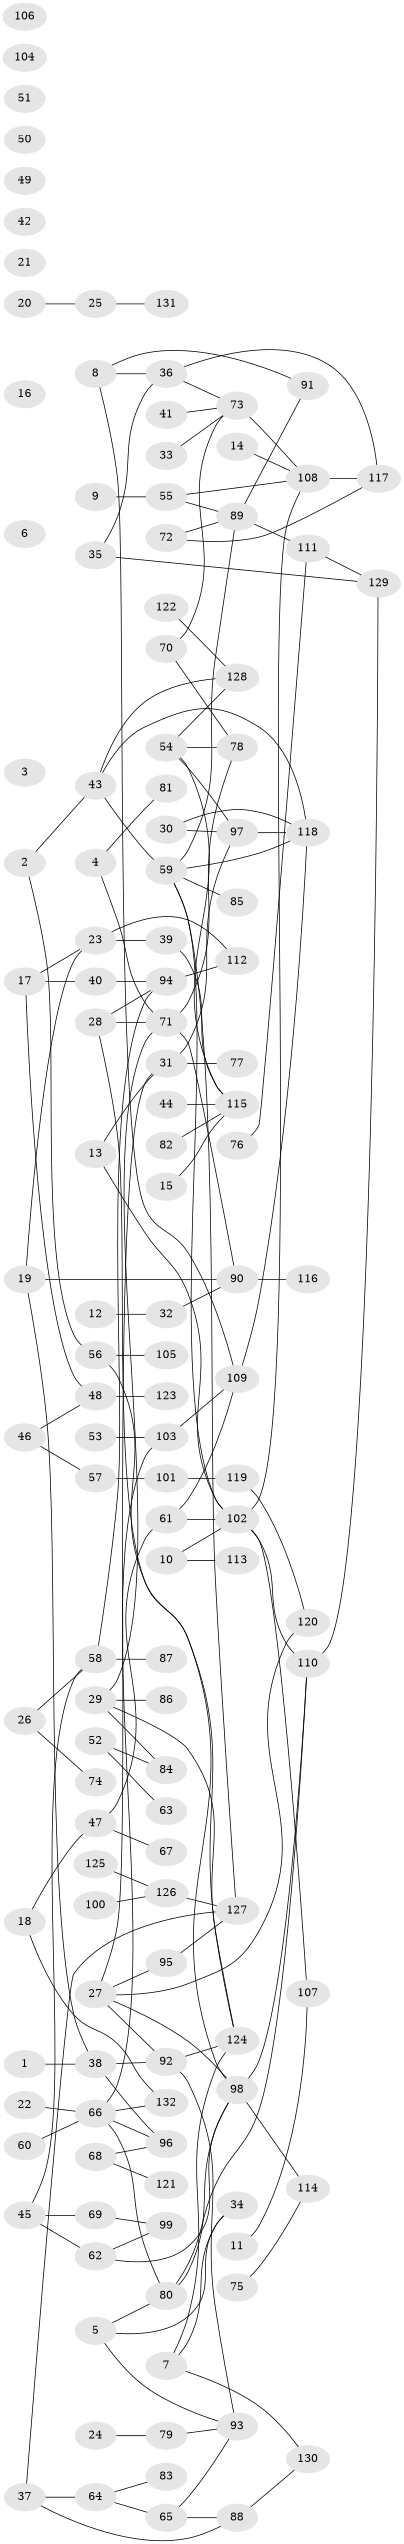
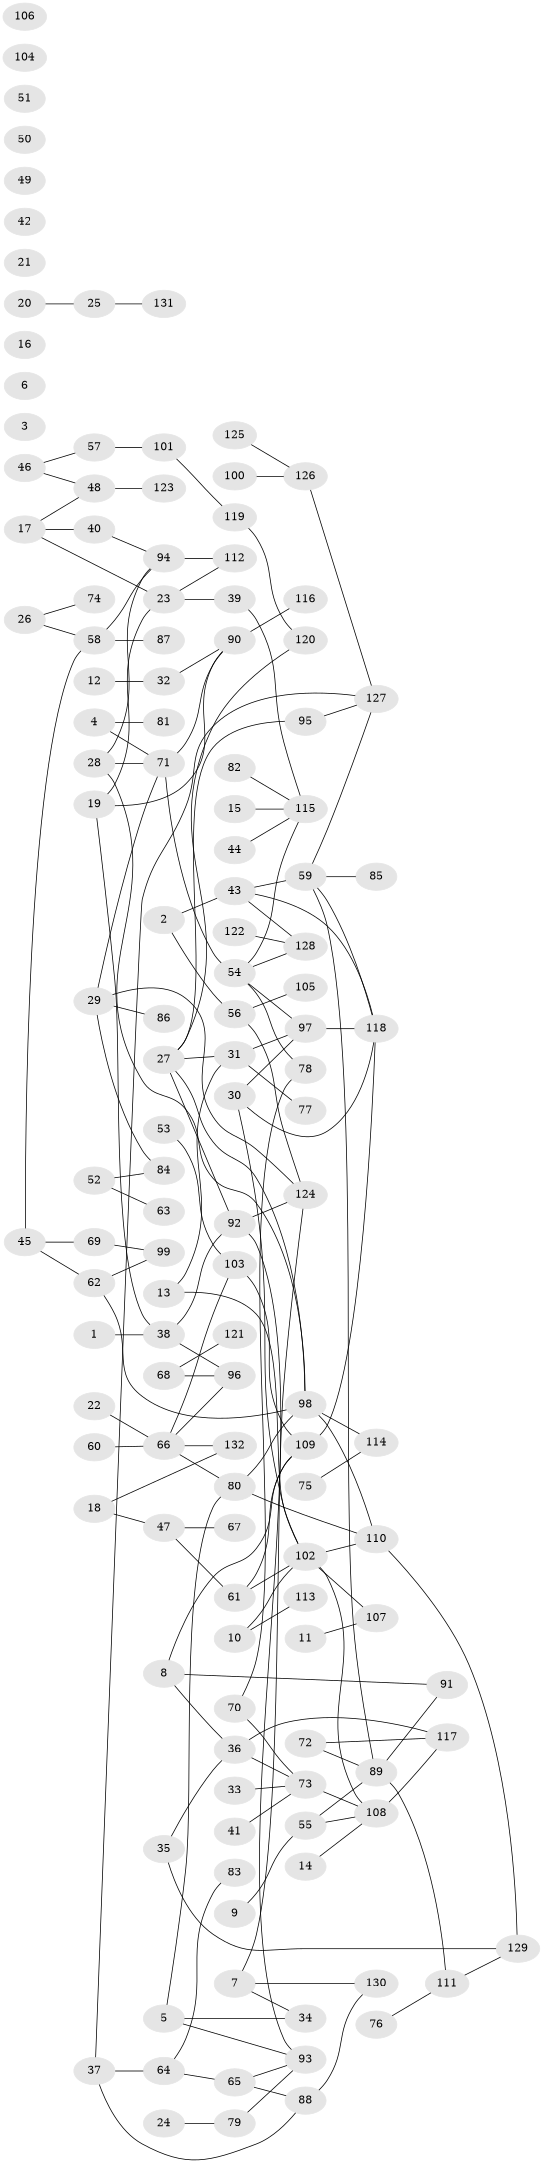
edge "78" -- "71": now "54" -- "71"
edge "59" -- "102": now "30" -- "102"
